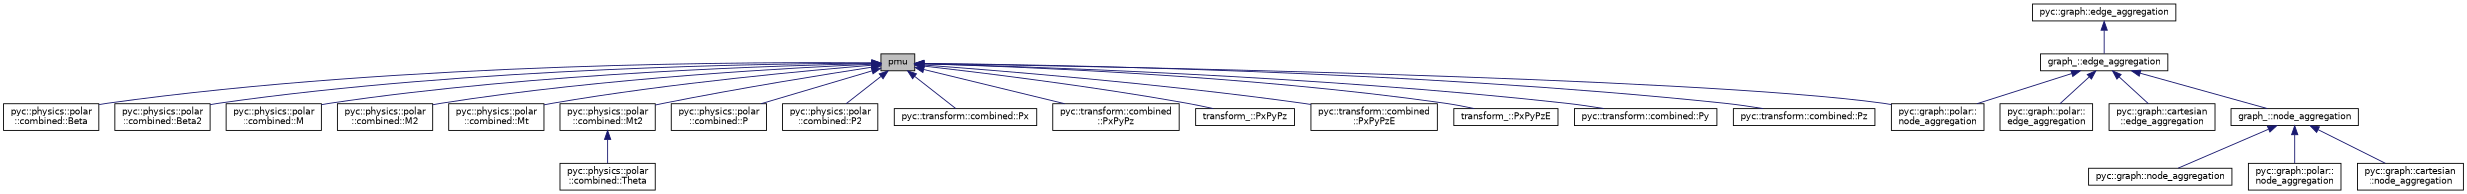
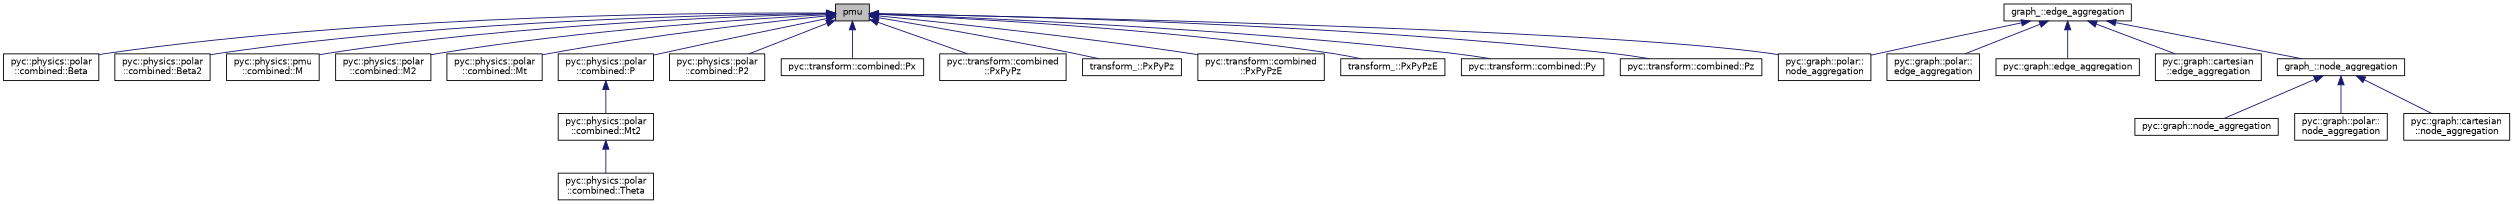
edge "graph_::edge_aggregation" -> "pyc::graph::edge_aggregation": reversed
edge "pyc::physics::polar ::combined::Mt2" -> "pmu": now "pyc::physics::polar ::combined::Mt2" -> "pyc::physics::polar ::combined::P"
node "pyc::physics::polar ::combined::M": label "pyc::physics::polar ::combined::M" -> "pyc::physics::pmu ::combined::M"
